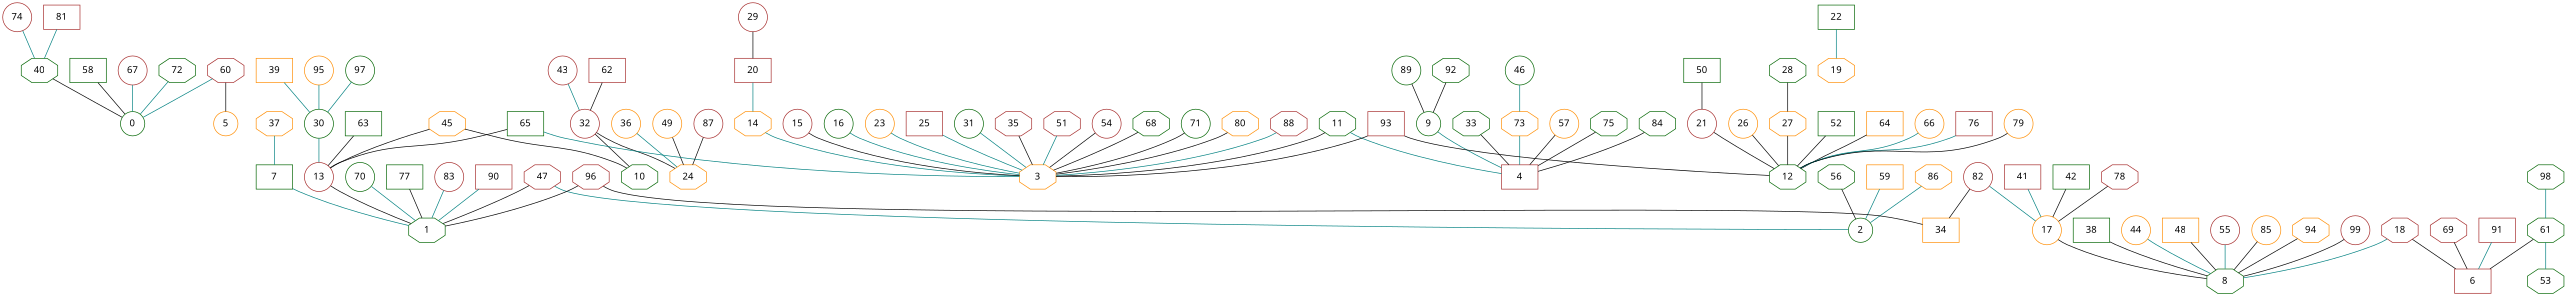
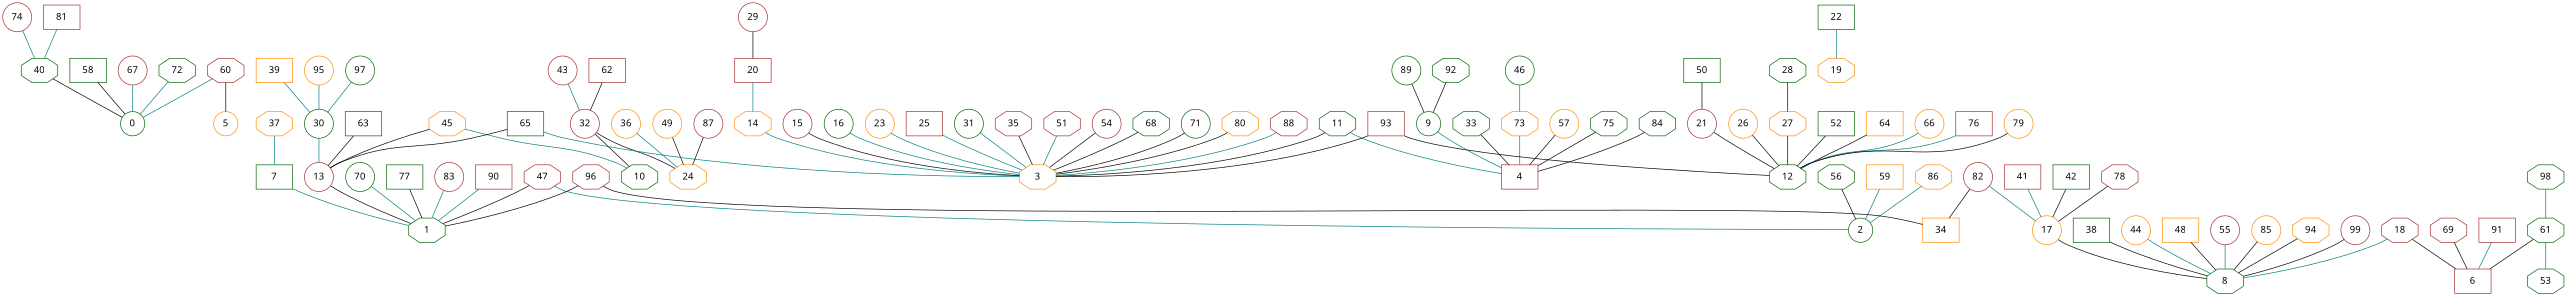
edge "45" -- "10": color black -> teal
